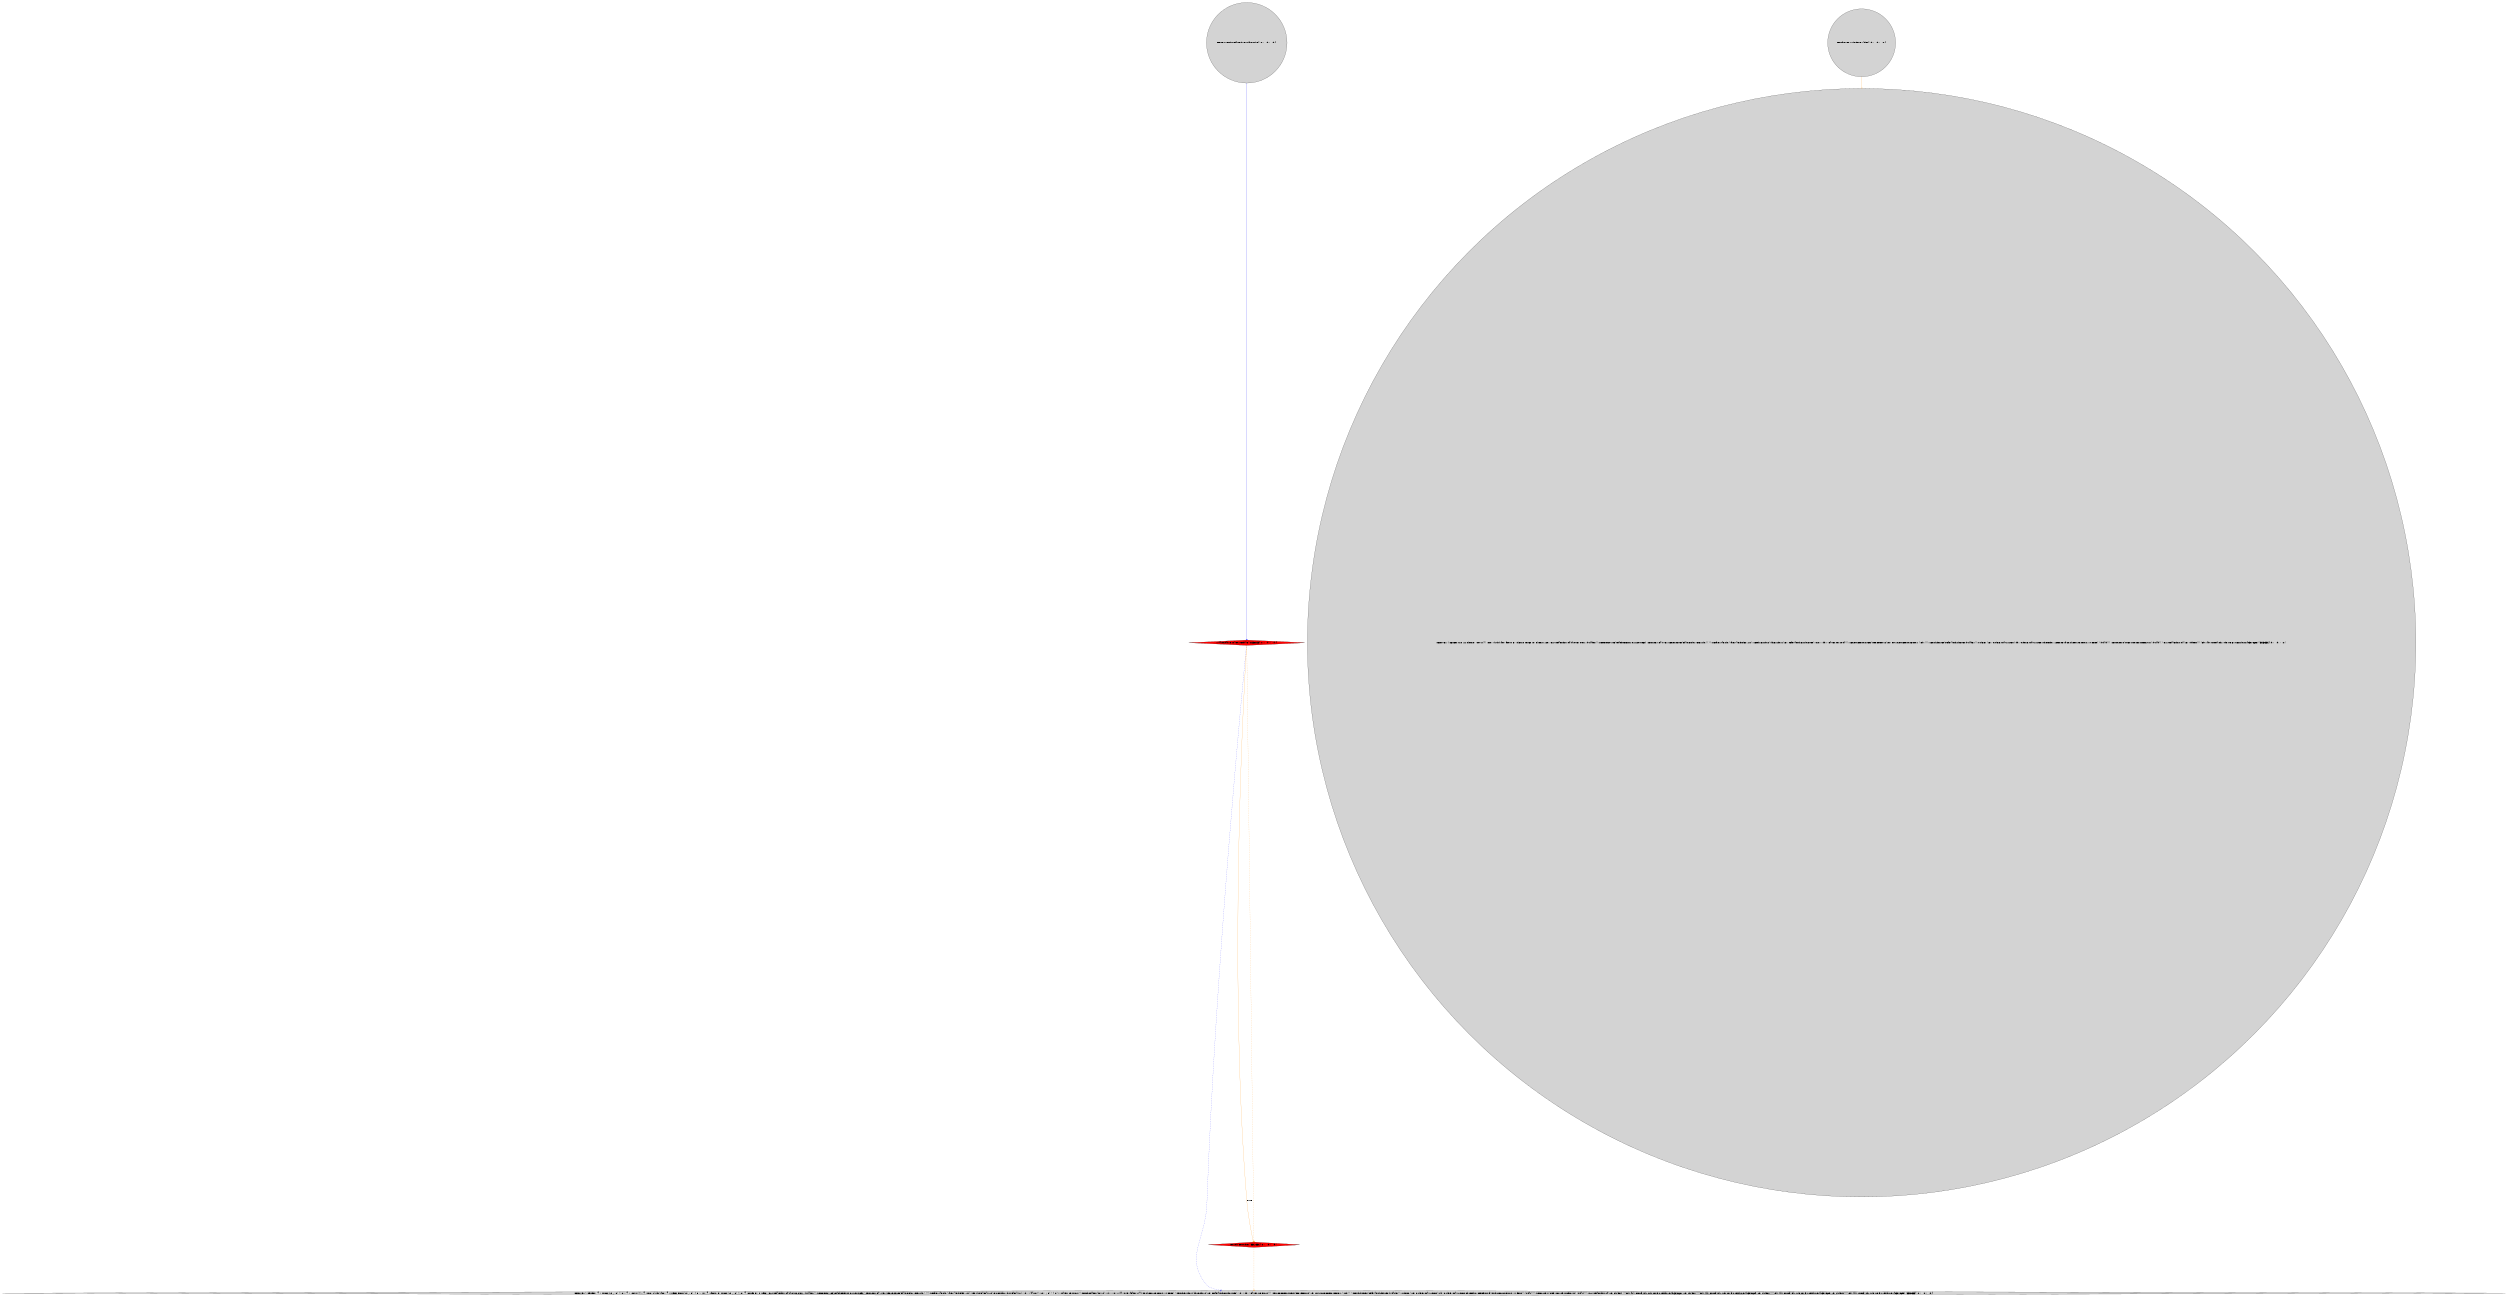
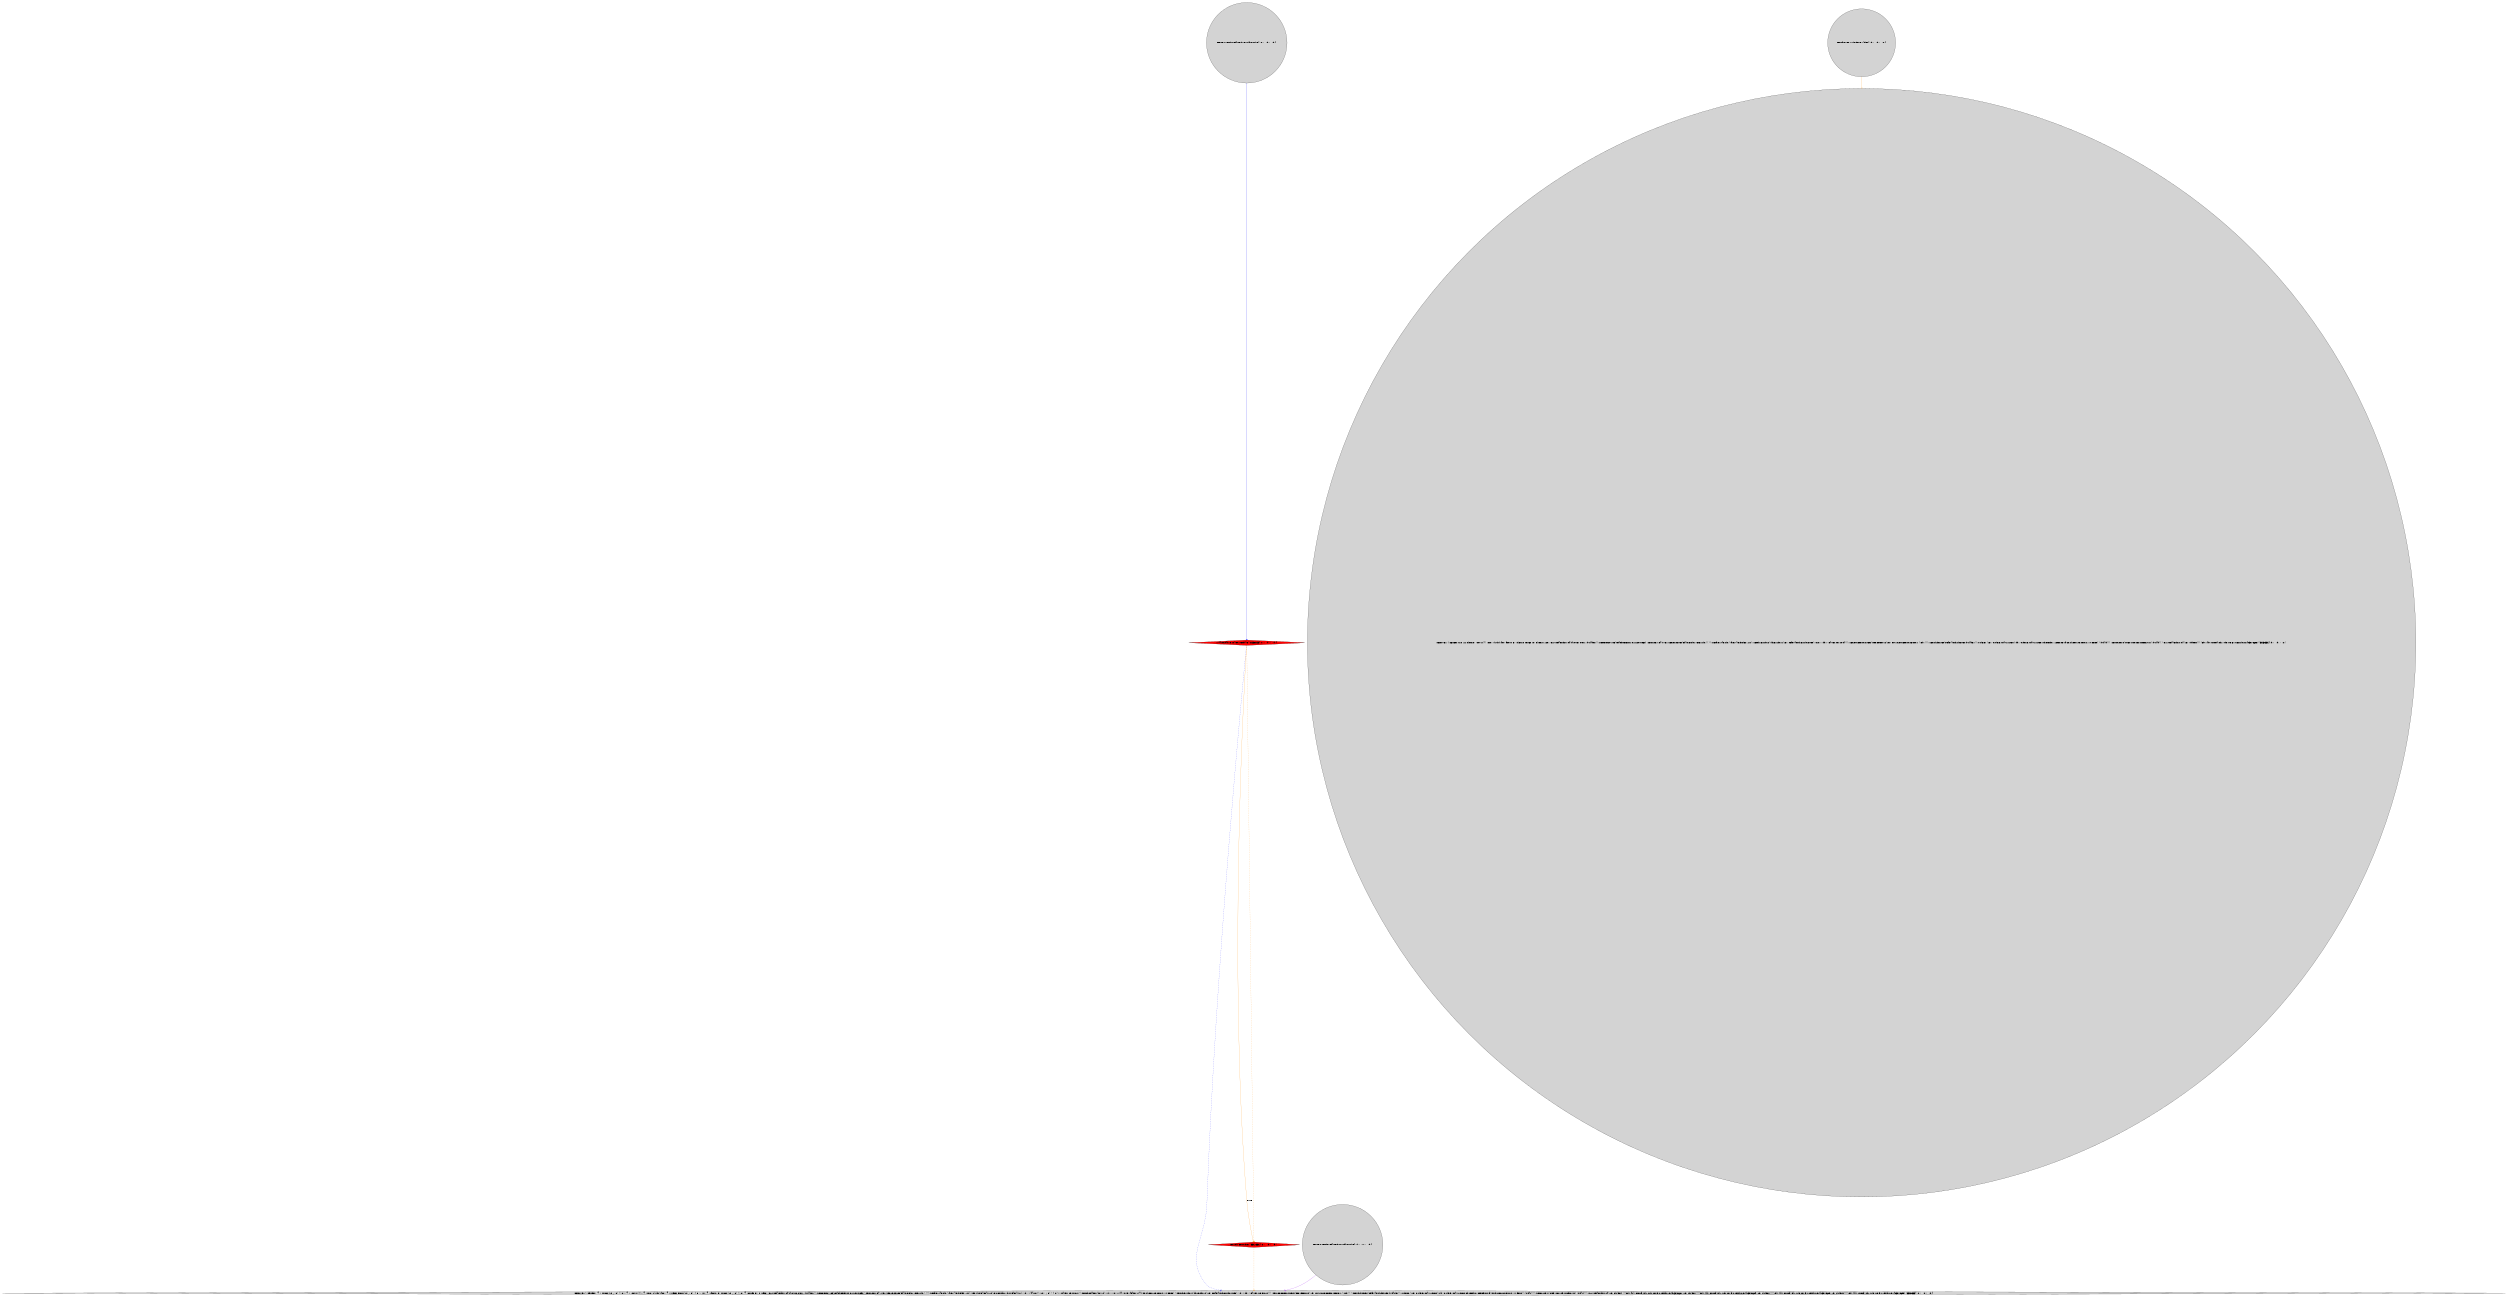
node "testExpressionFilteringAndGrouping['0', '1', '0']": added
